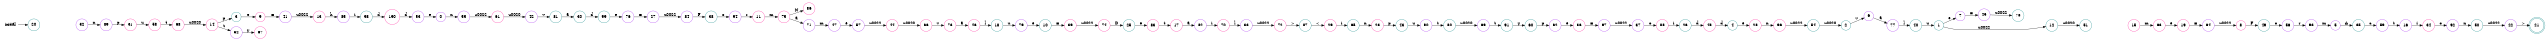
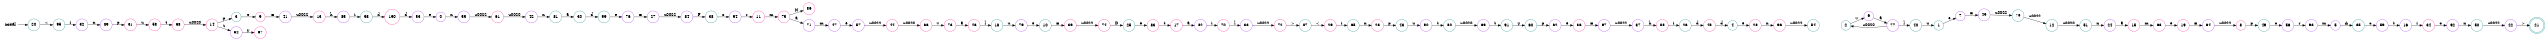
edge "42" -> "81": label "v" -> "n"
edge "37" -> "88": label "o" -> "h"
edge "8" -> "49": label "F" -> "p"
node "95": added
edge "54" -> "2": now "77" -> "2"
node "24": added
edge "1" -> "12": now "78" -> "12"
